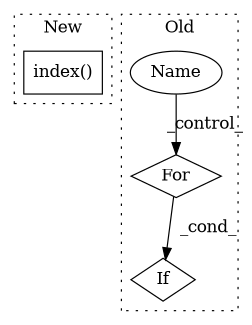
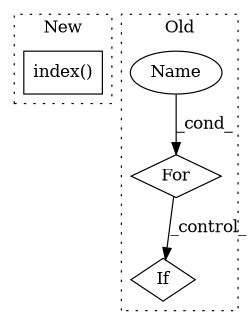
edge "Name" -> "For": label "_control_" -> "_cond_"
edge "For" -> "If": label "_cond_" -> "_control_"
